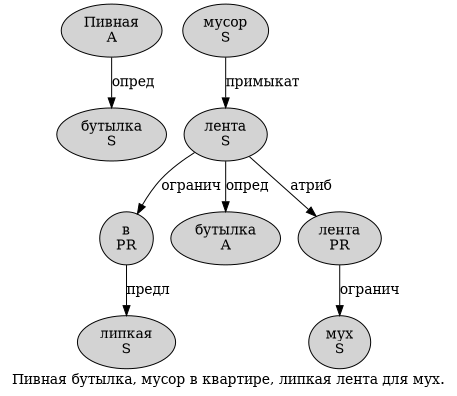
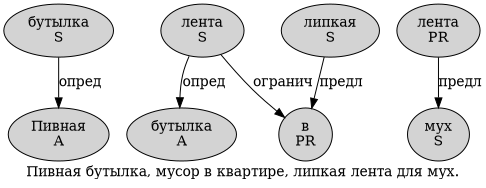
node "мусор S": removed
edge "Пивная A" -> "бутылка S": reversed
edge "лента S" -> "лента PR": removed, label "атриб"
edge "в PR" -> "липкая S": reversed
edge "лента PR" -> "мух S": label "огранич" -> "предл"
